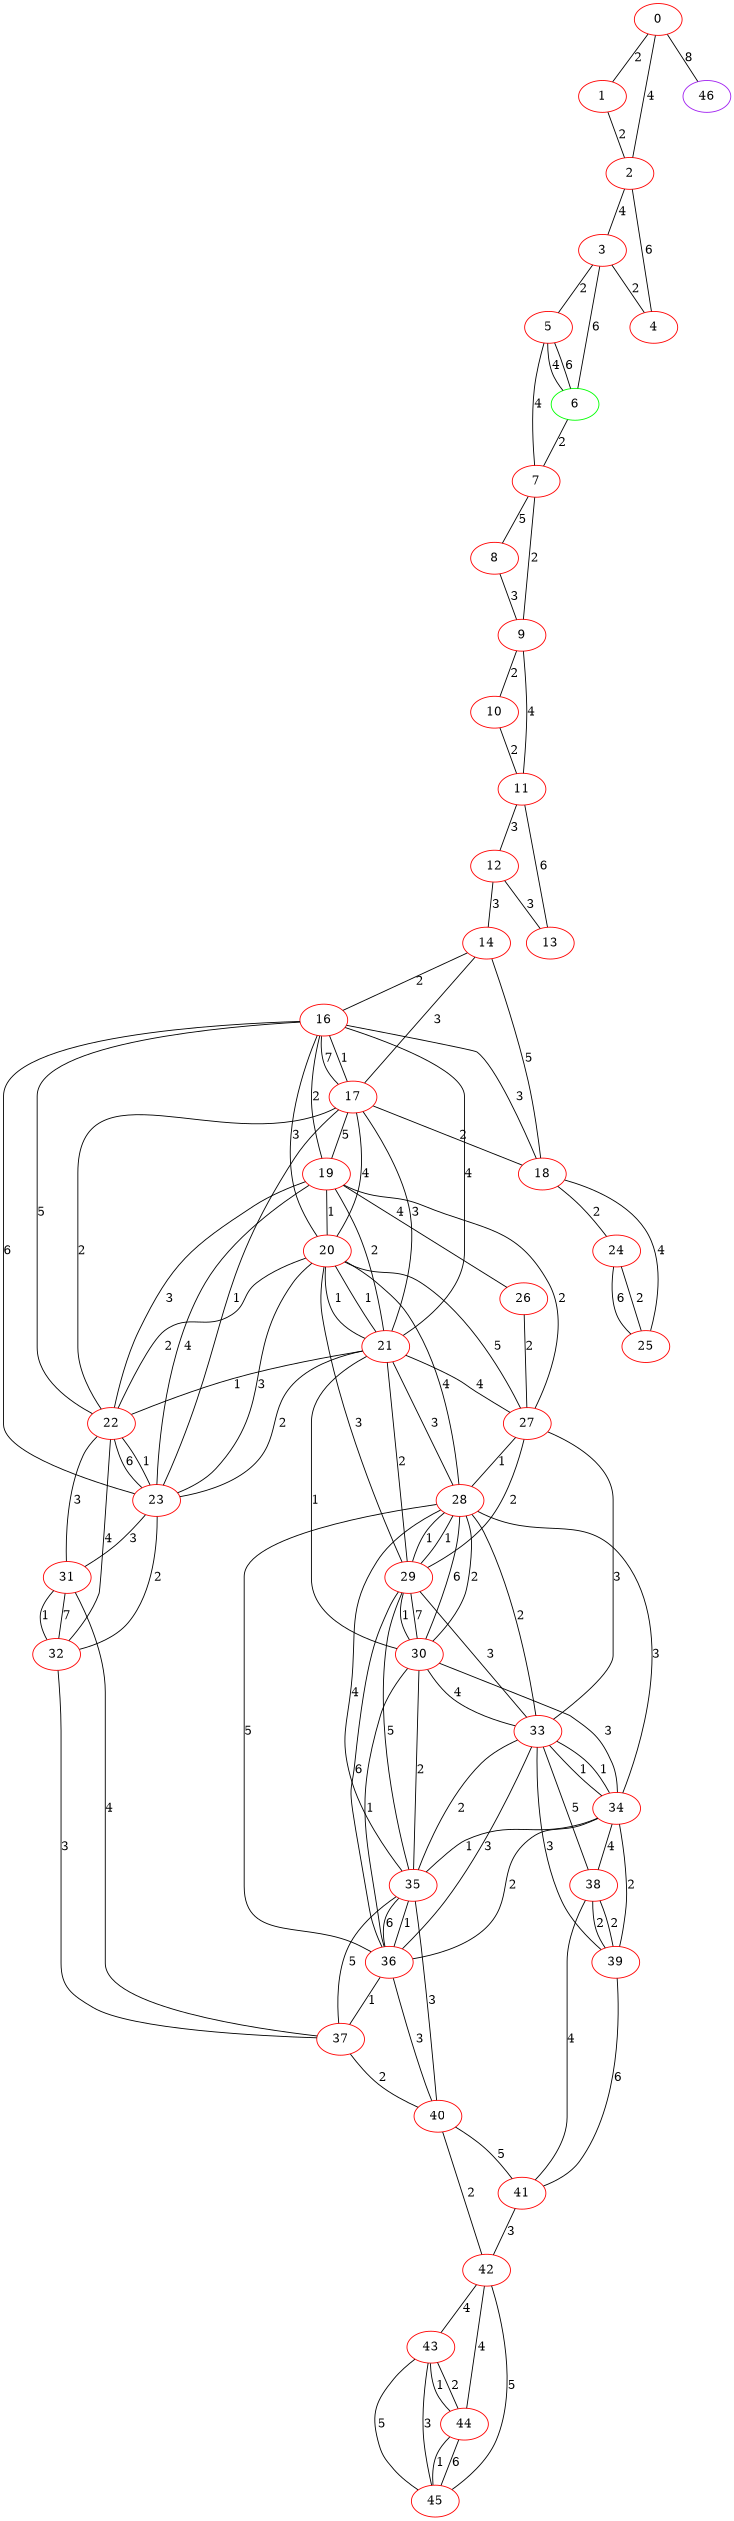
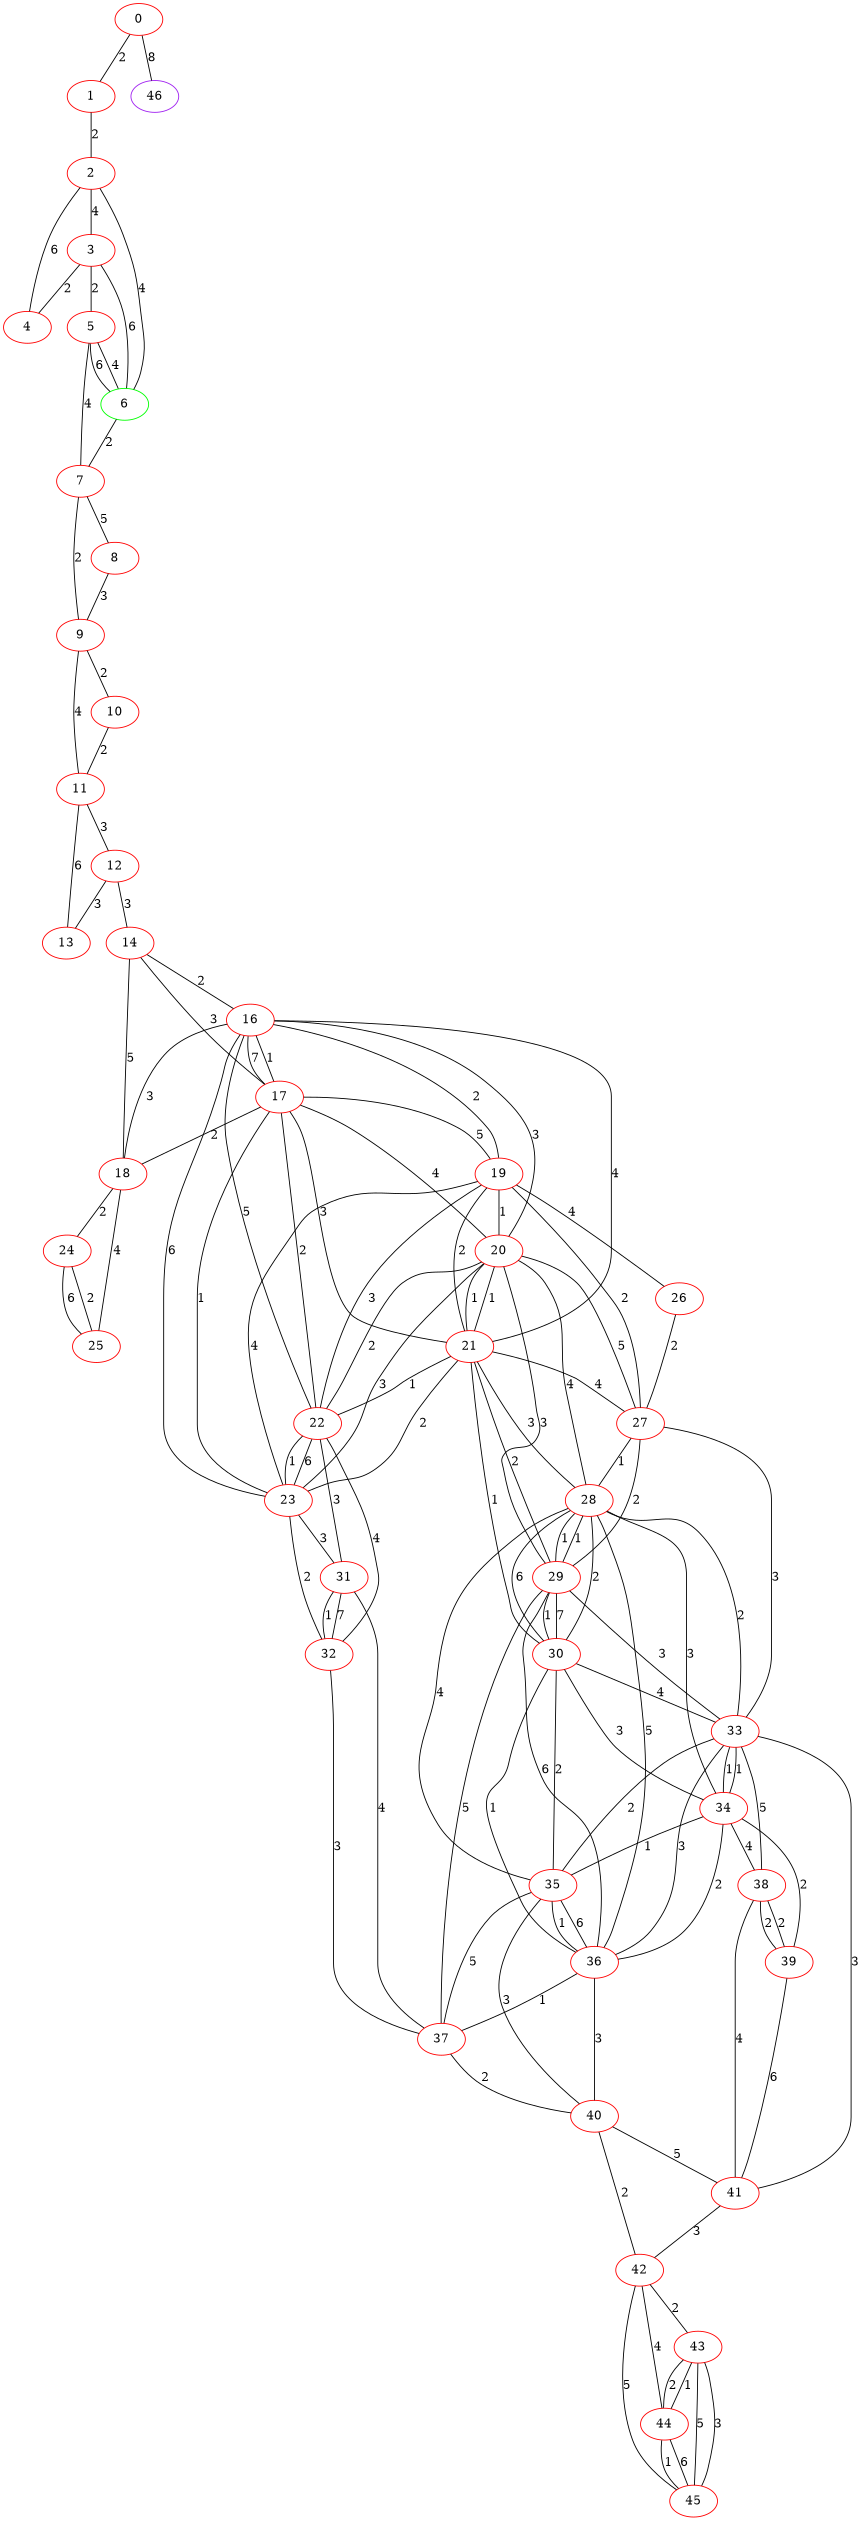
edge "0" -- "2": now "6" -- "2"
edge "29" -- "35": now "29" -- "37"
edge "33" -- "39": now "33" -- "41"
edge "42" -- "43": label "4" -> "2"
